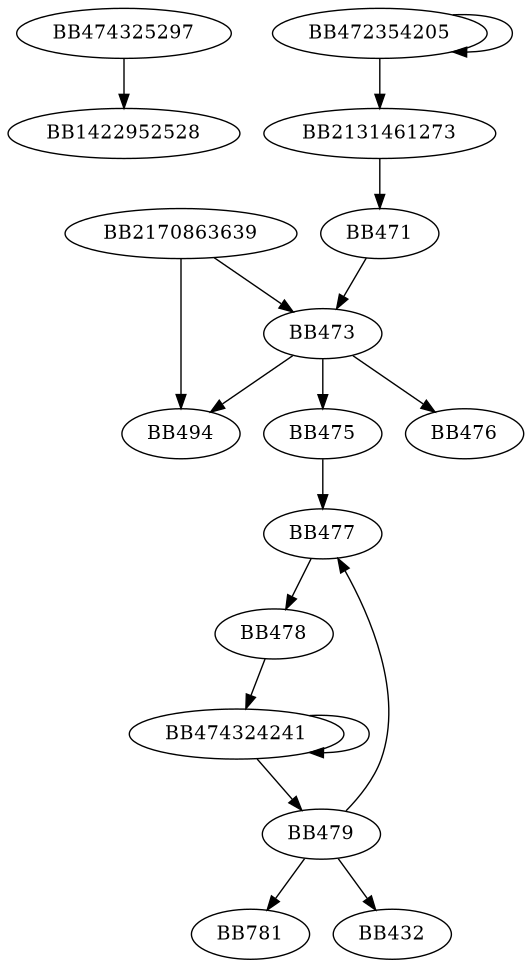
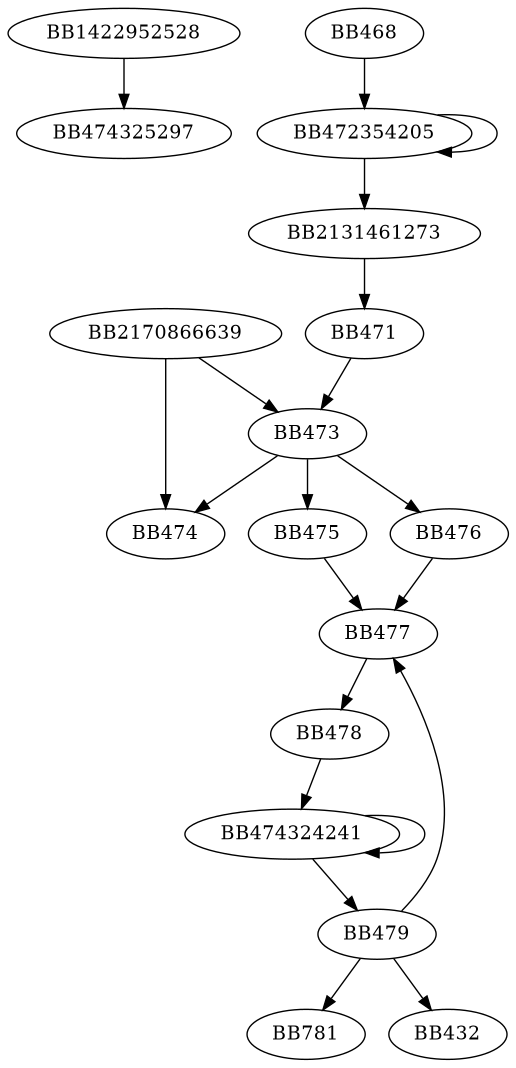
node "BB468": added
edge "BB474325297" -> "BB1422952528": reversed
node "BB2170863639": label "BB2170863639" -> "BB2170866639"
node "BB494": label "BB494" -> "BB474"
edge "BB476" -> "BB477": added
